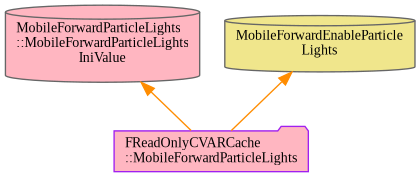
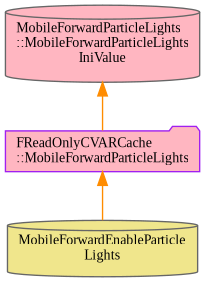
edge "FReadOnlyCVARCache ::MobileForwardParticleLights" -> "MobileForwardEnableParticle Lights": reversed
